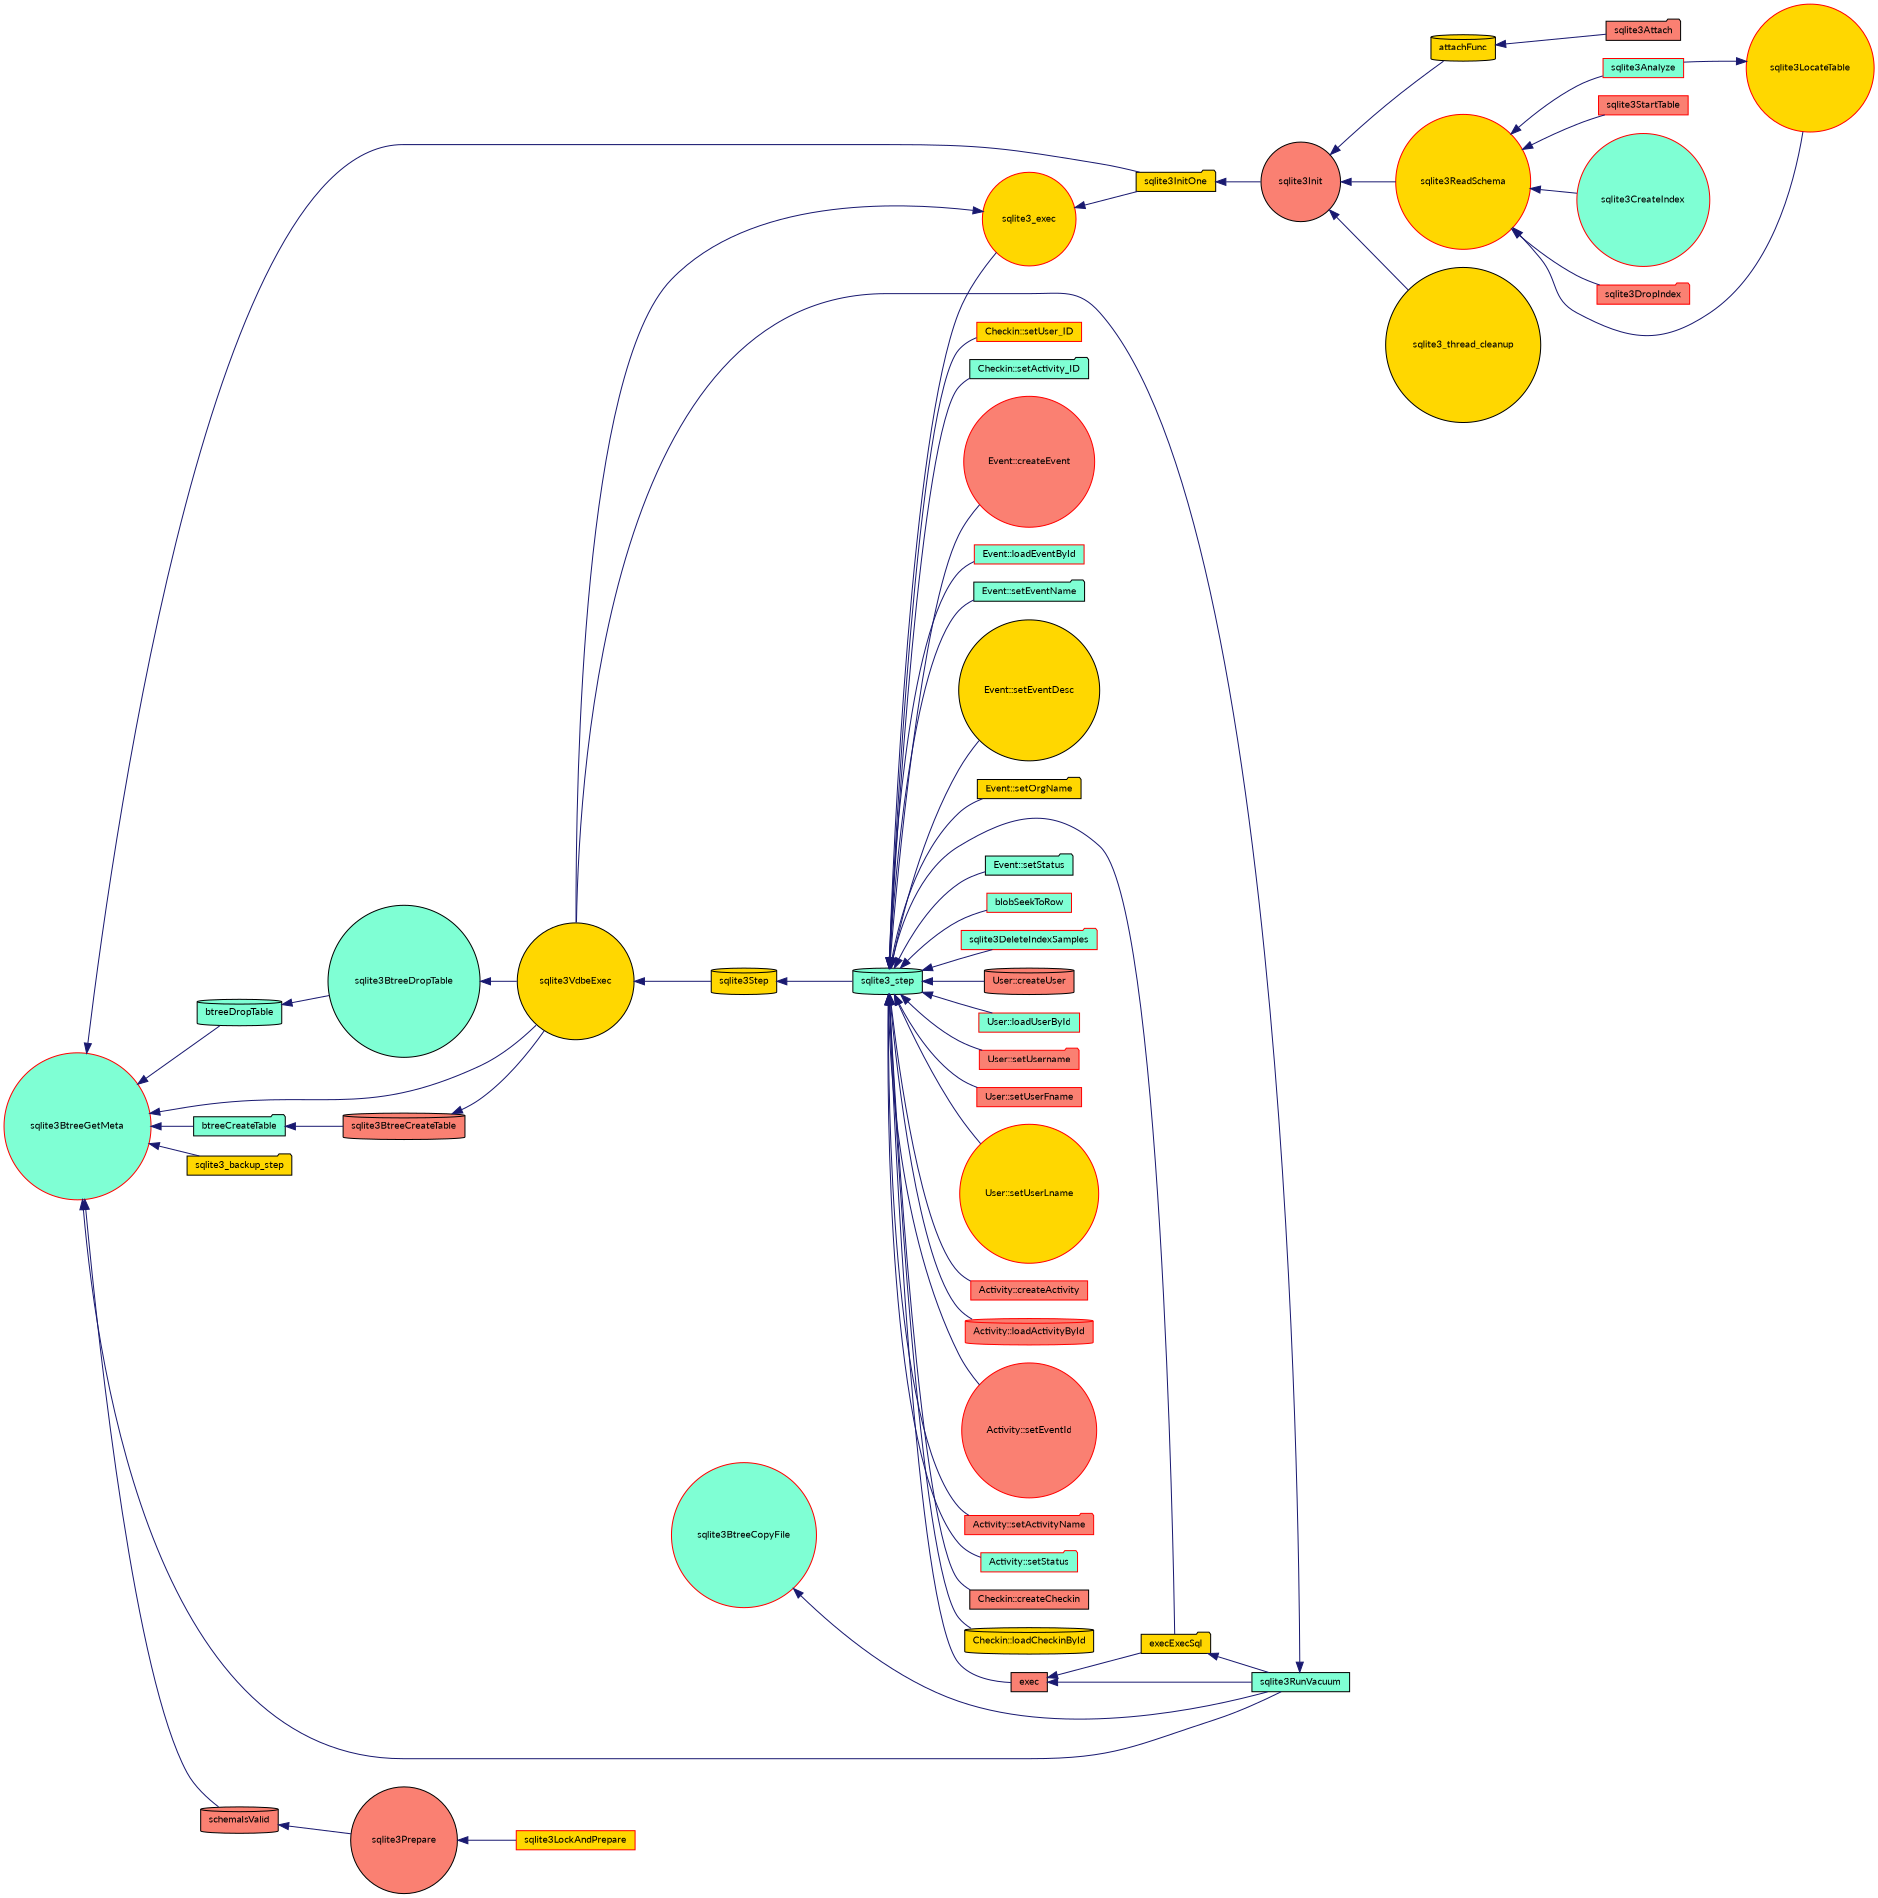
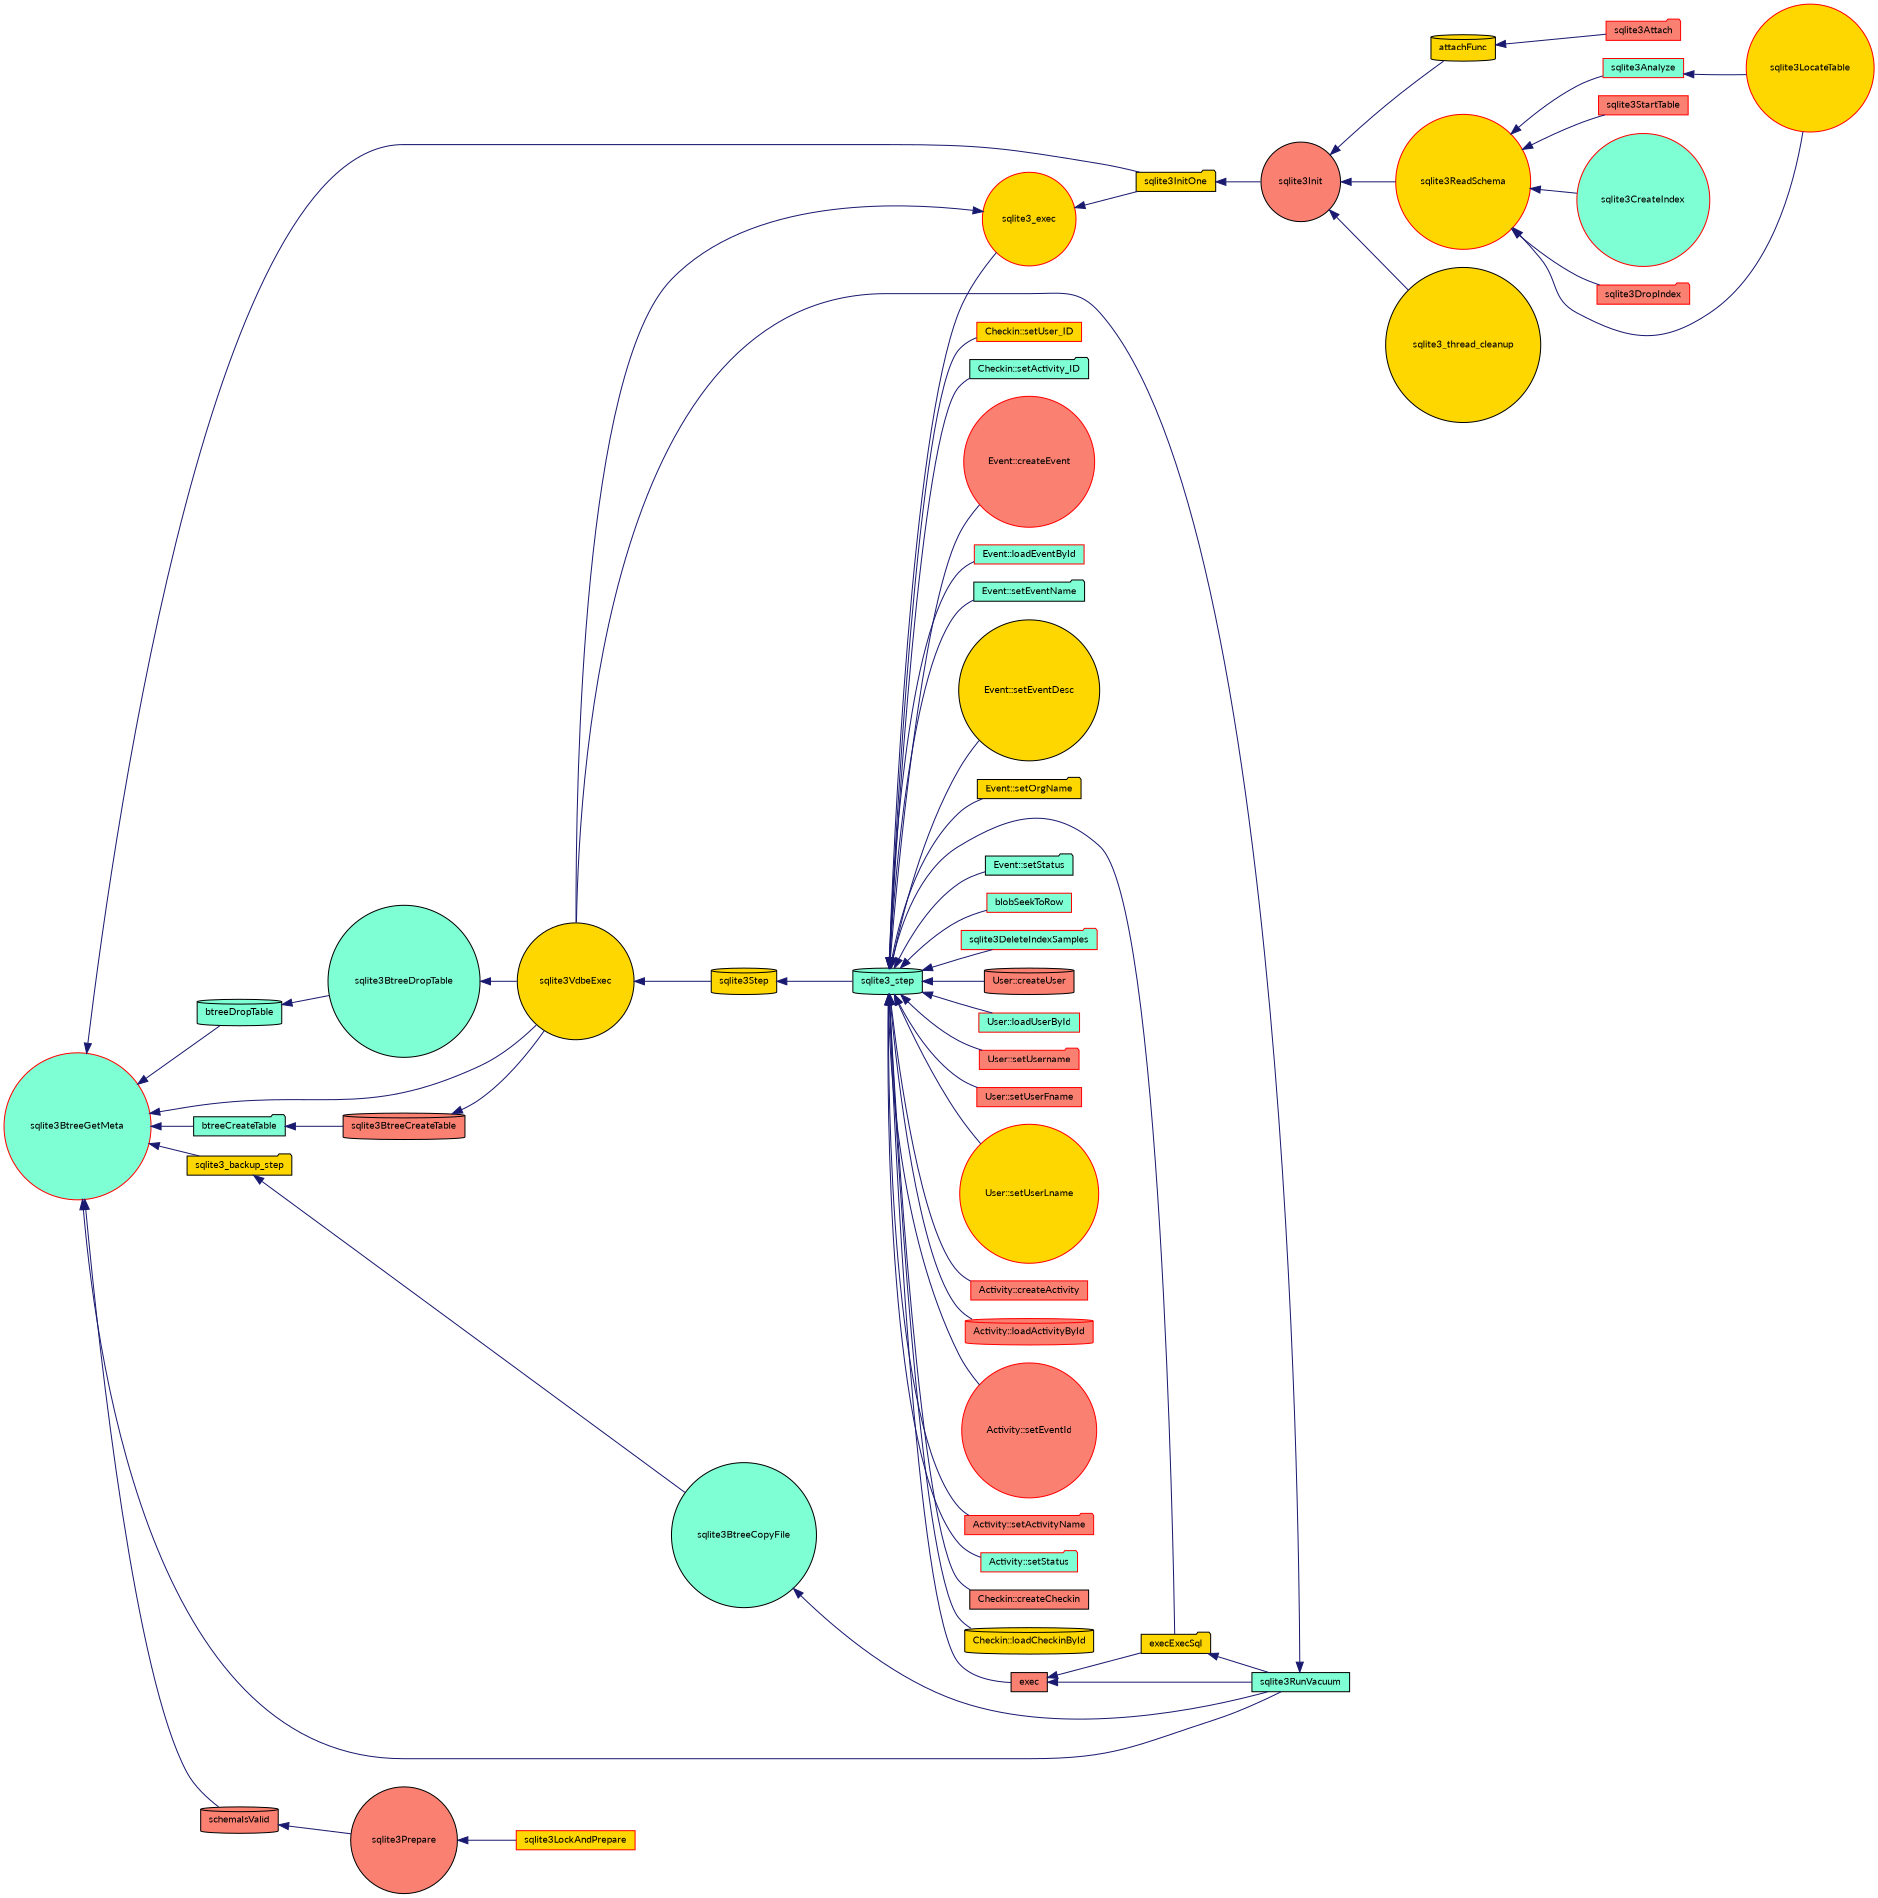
node "sqlite3Attach": color black -> red
edge "sqlite3Analyze" -> "sqlite3LocateTable": reversed
edge "sqlite3BtreeCopyFile" -> "sqlite3_backup_step": added
node "sqlite3BtreeCopyFile": color red -> black
